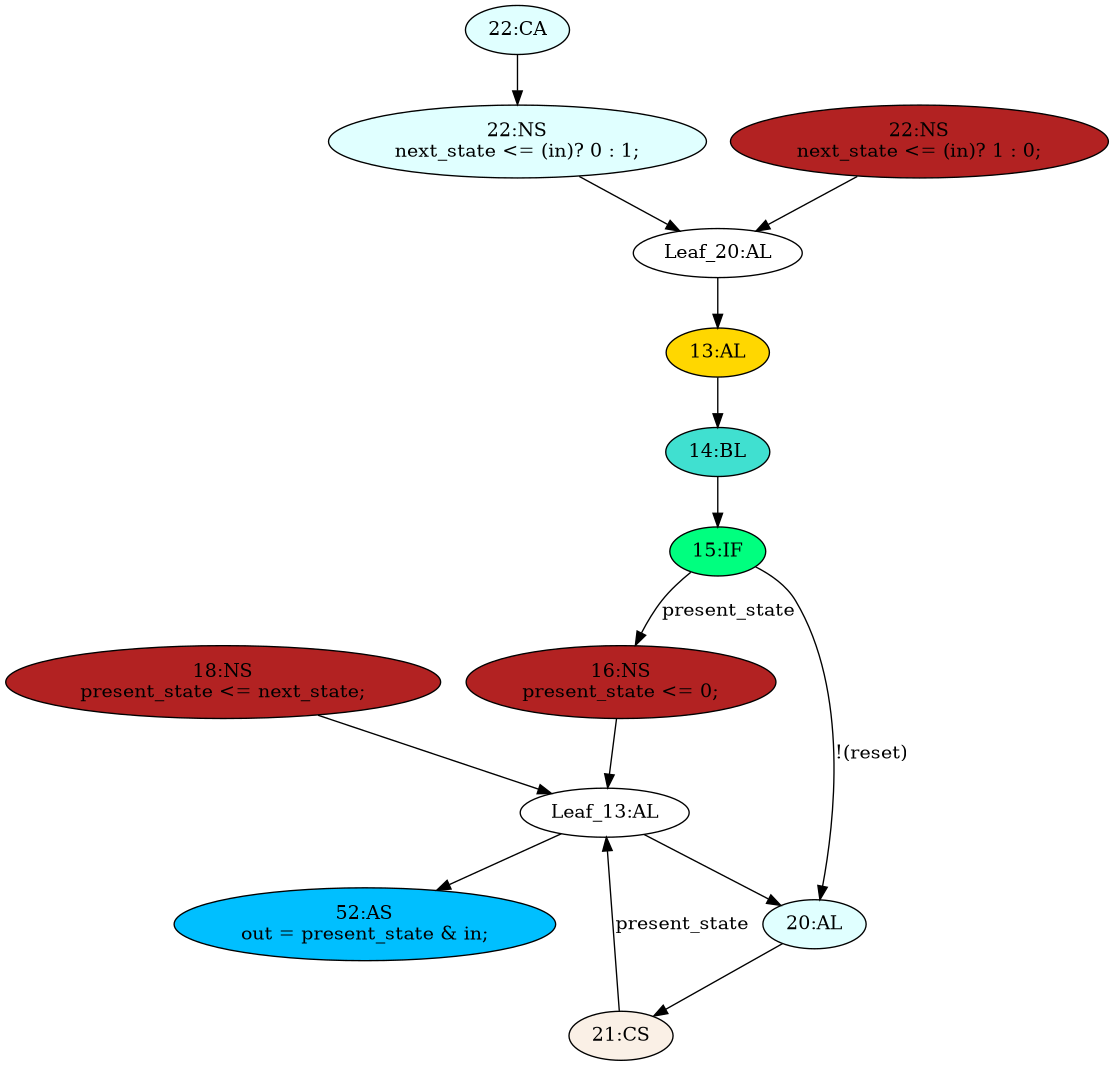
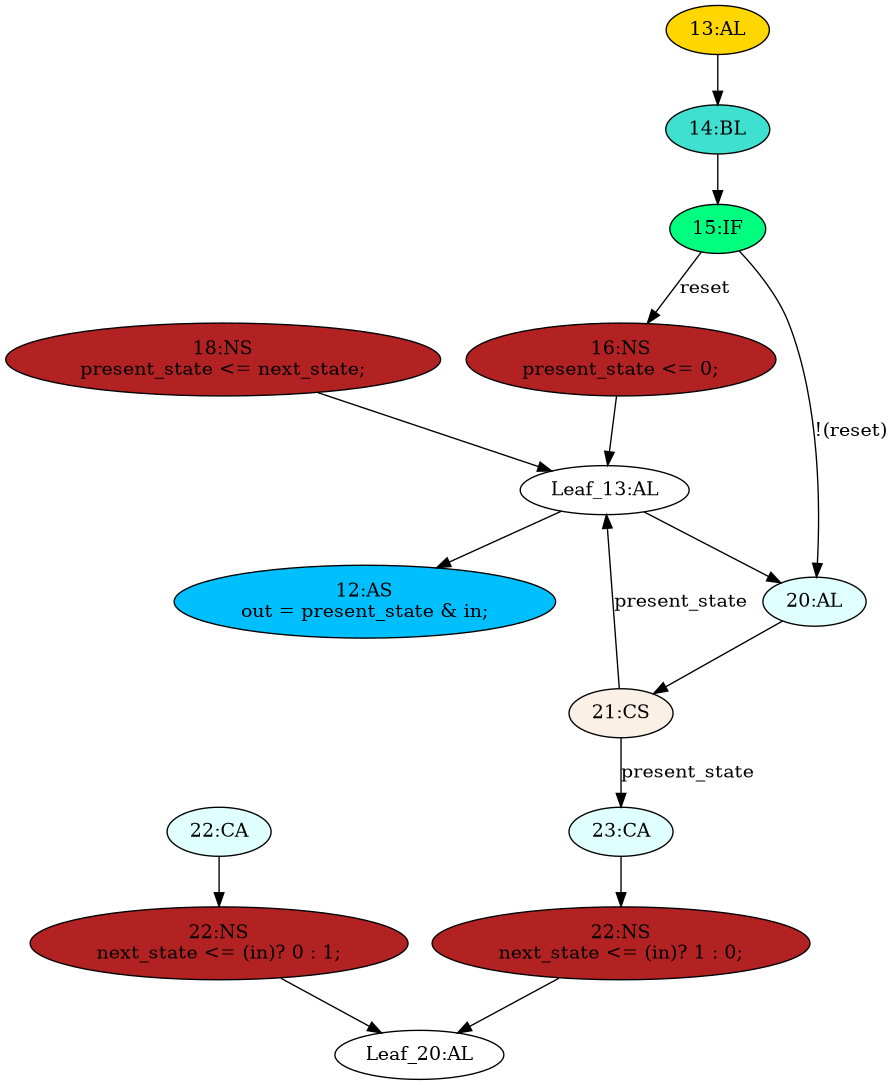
node "22:NS next_state <= (in)? 0 : 1;": fillcolor lightcyan -> firebrick
edge "Leaf_20:AL" -> "13:AL": removed
edge "15:IF" -> "16:NS present_state <= 0;": label "present_state" -> "reset"
node "23:CA": added
node "52:AS out = present_state & in;": label "52:AS out = present_state & in;" -> "12:AS out = present_state & in;"
